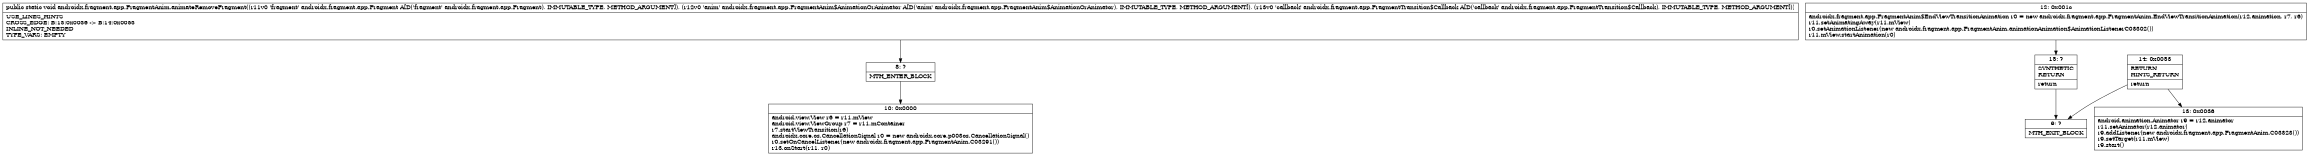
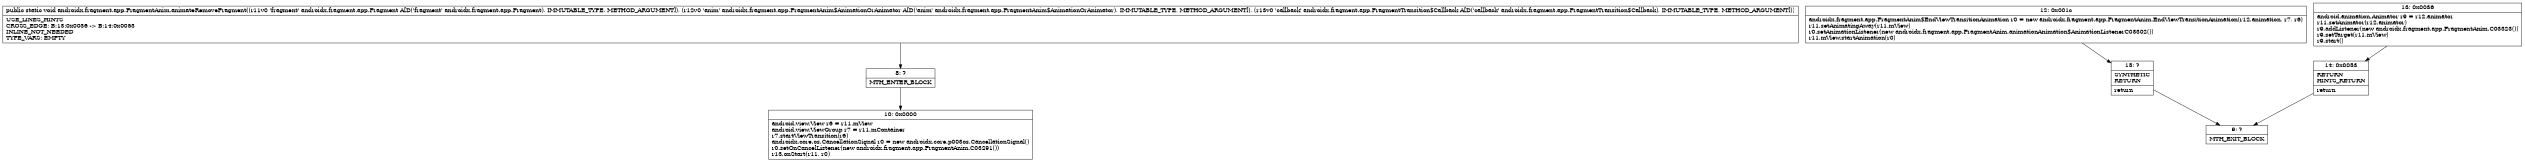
edge "14: 0x0053" -> "13: 0x0036": reversed
